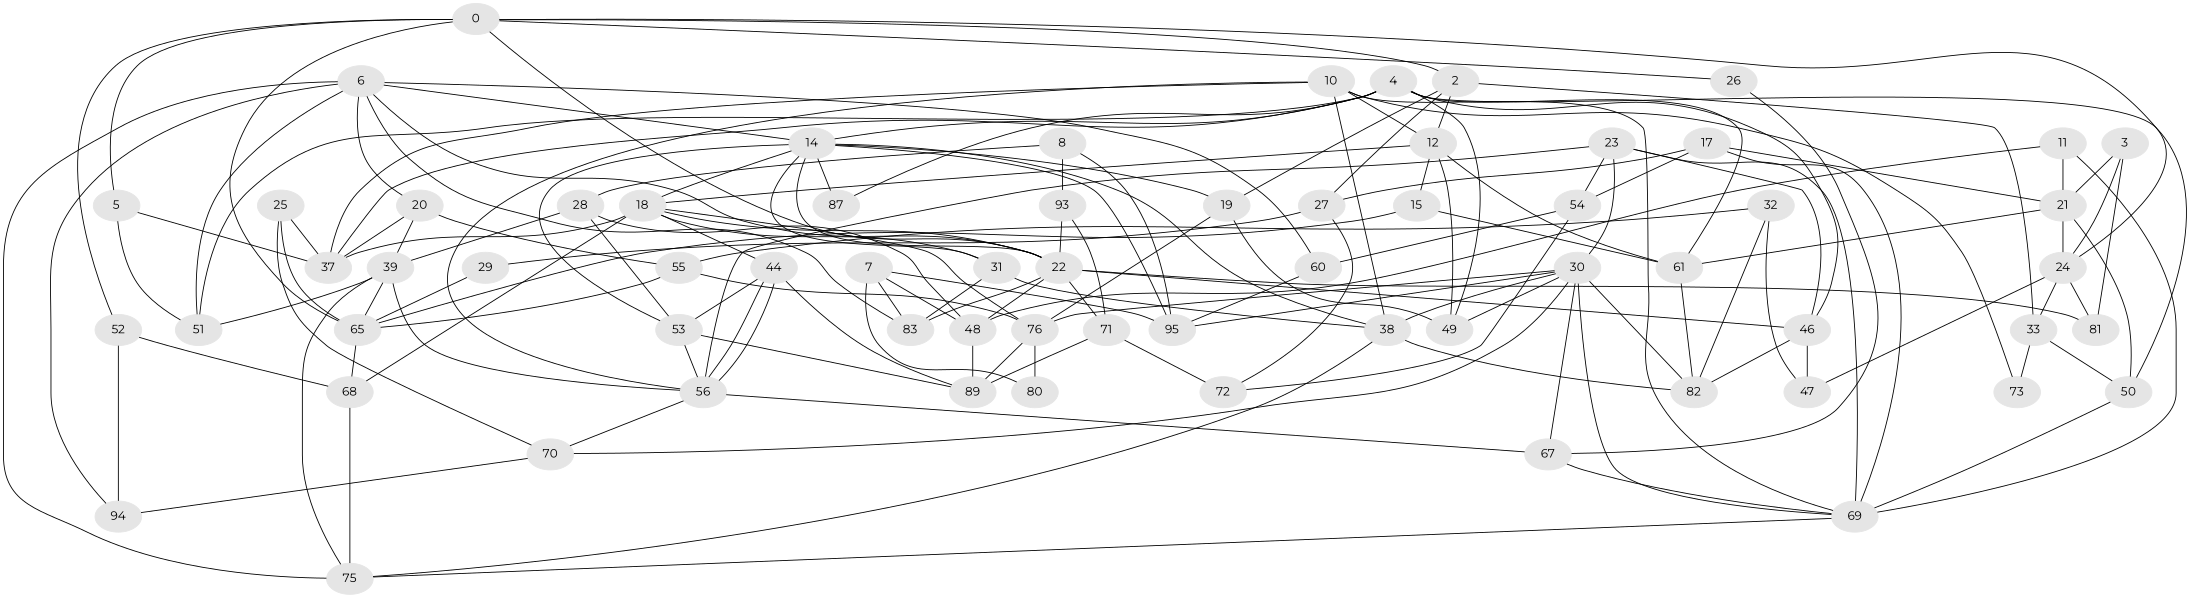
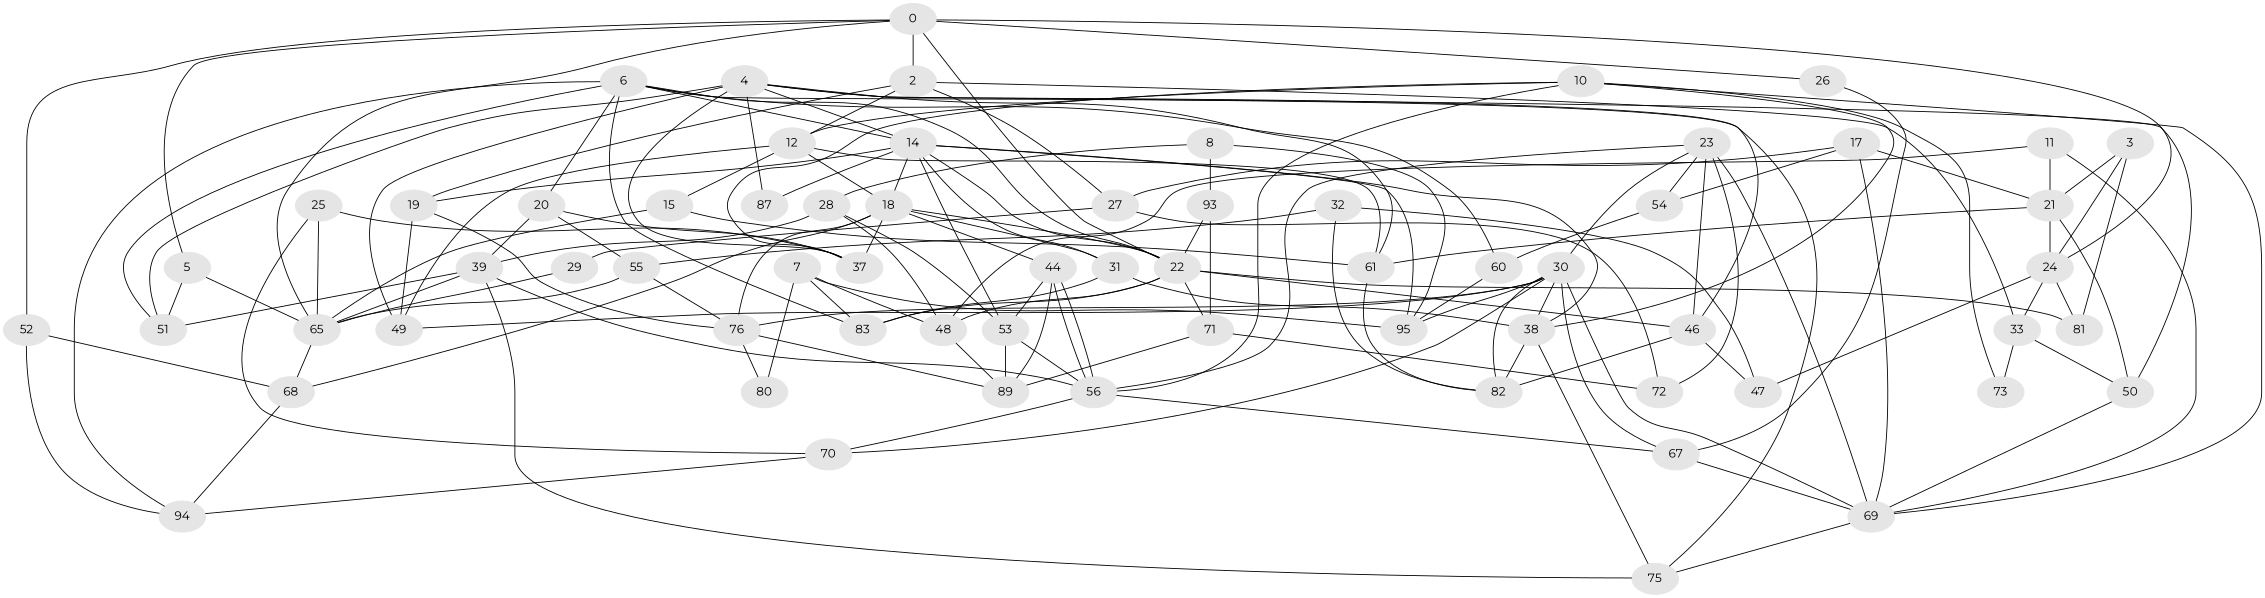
edge "5" -- "37": now "5" -- "65"
edge "54" -- "72": now "23" -- "72"
edge "68" -- "75": now "68" -- "94"
